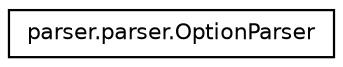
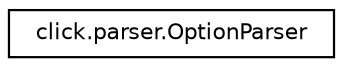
node "parser.parser.OptionParser": label "parser.parser.OptionParser" -> "click.parser.OptionParser"
